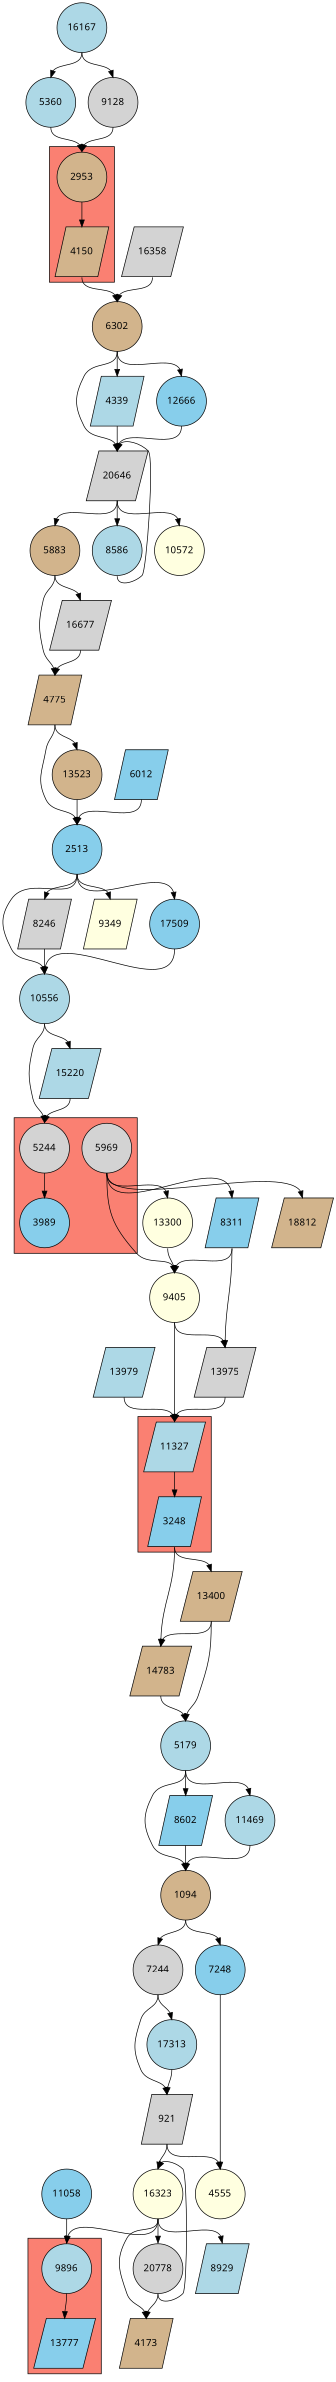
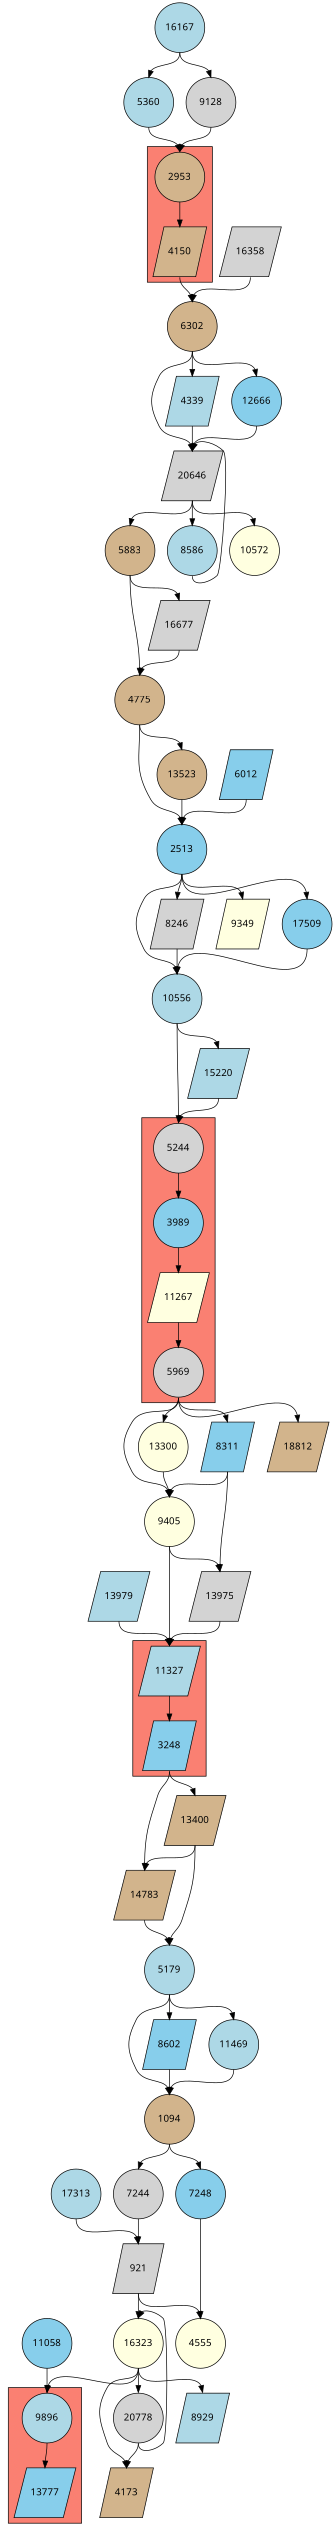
node "4775": shape parallelogram -> circle
node "11267": added
edge "7244" -> "17313": removed
